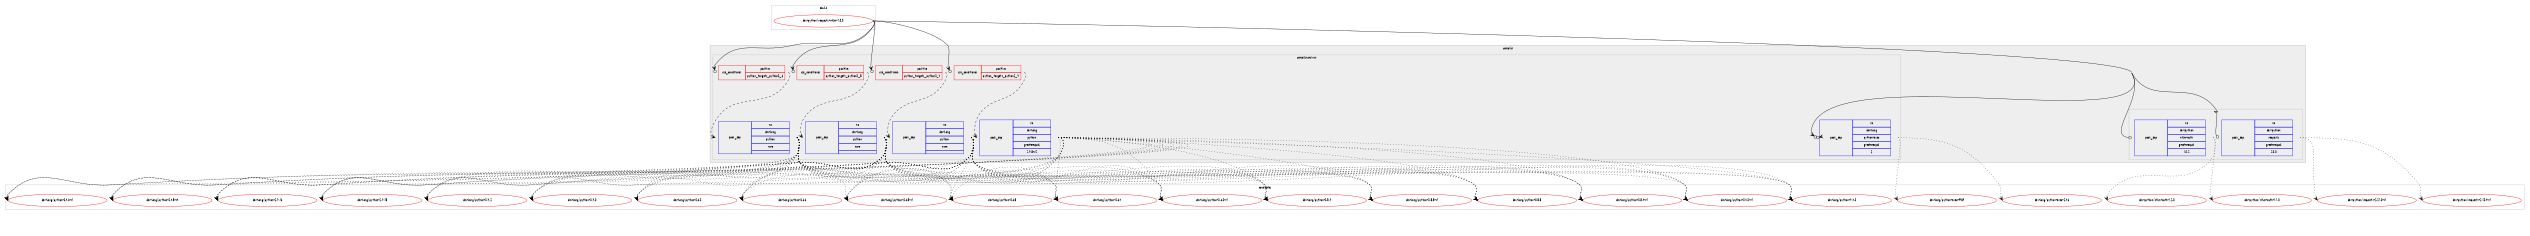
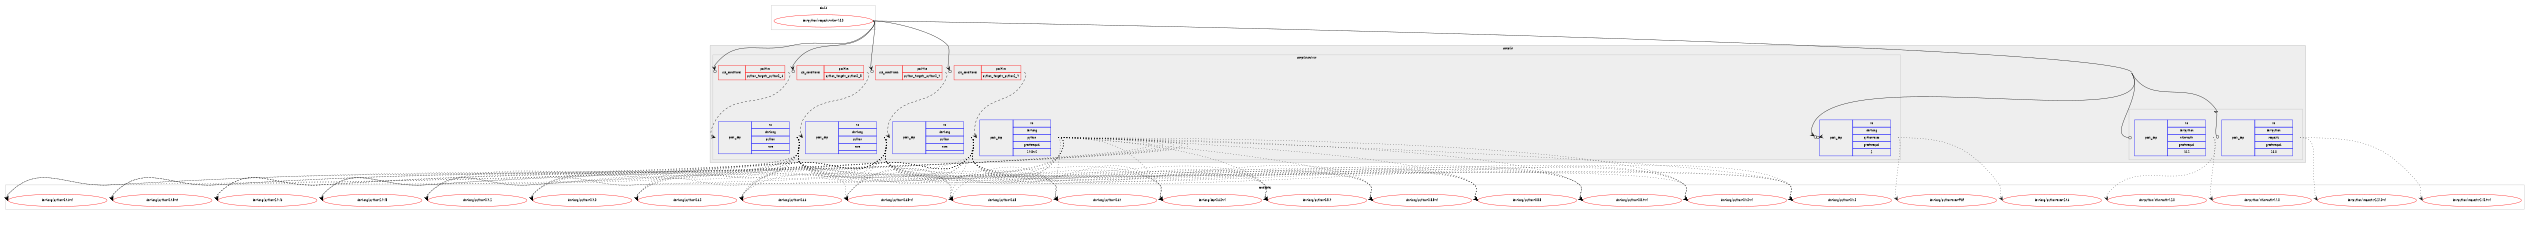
node "dev-lang/python-3.6.3-r1": label "dev-lang/python-3.6.3-r1" -> "dev-lang/dep-3.6.3-r1"
node "dev-lang/python-7.4.8": label "dev-lang/python-7.4.8" -> "dev-lang/python-3.4.8"
